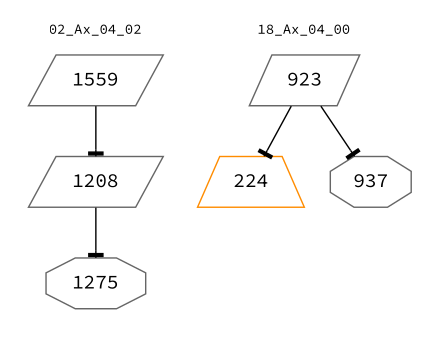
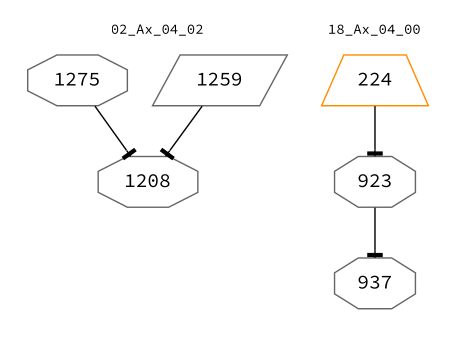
node "1559": label "1559" -> "1259"
node "923": shape parallelogram -> octagon
edge "923" -> "224": reversed
node "1208": shape parallelogram -> octagon
edge "1208" -> "1275": reversed
